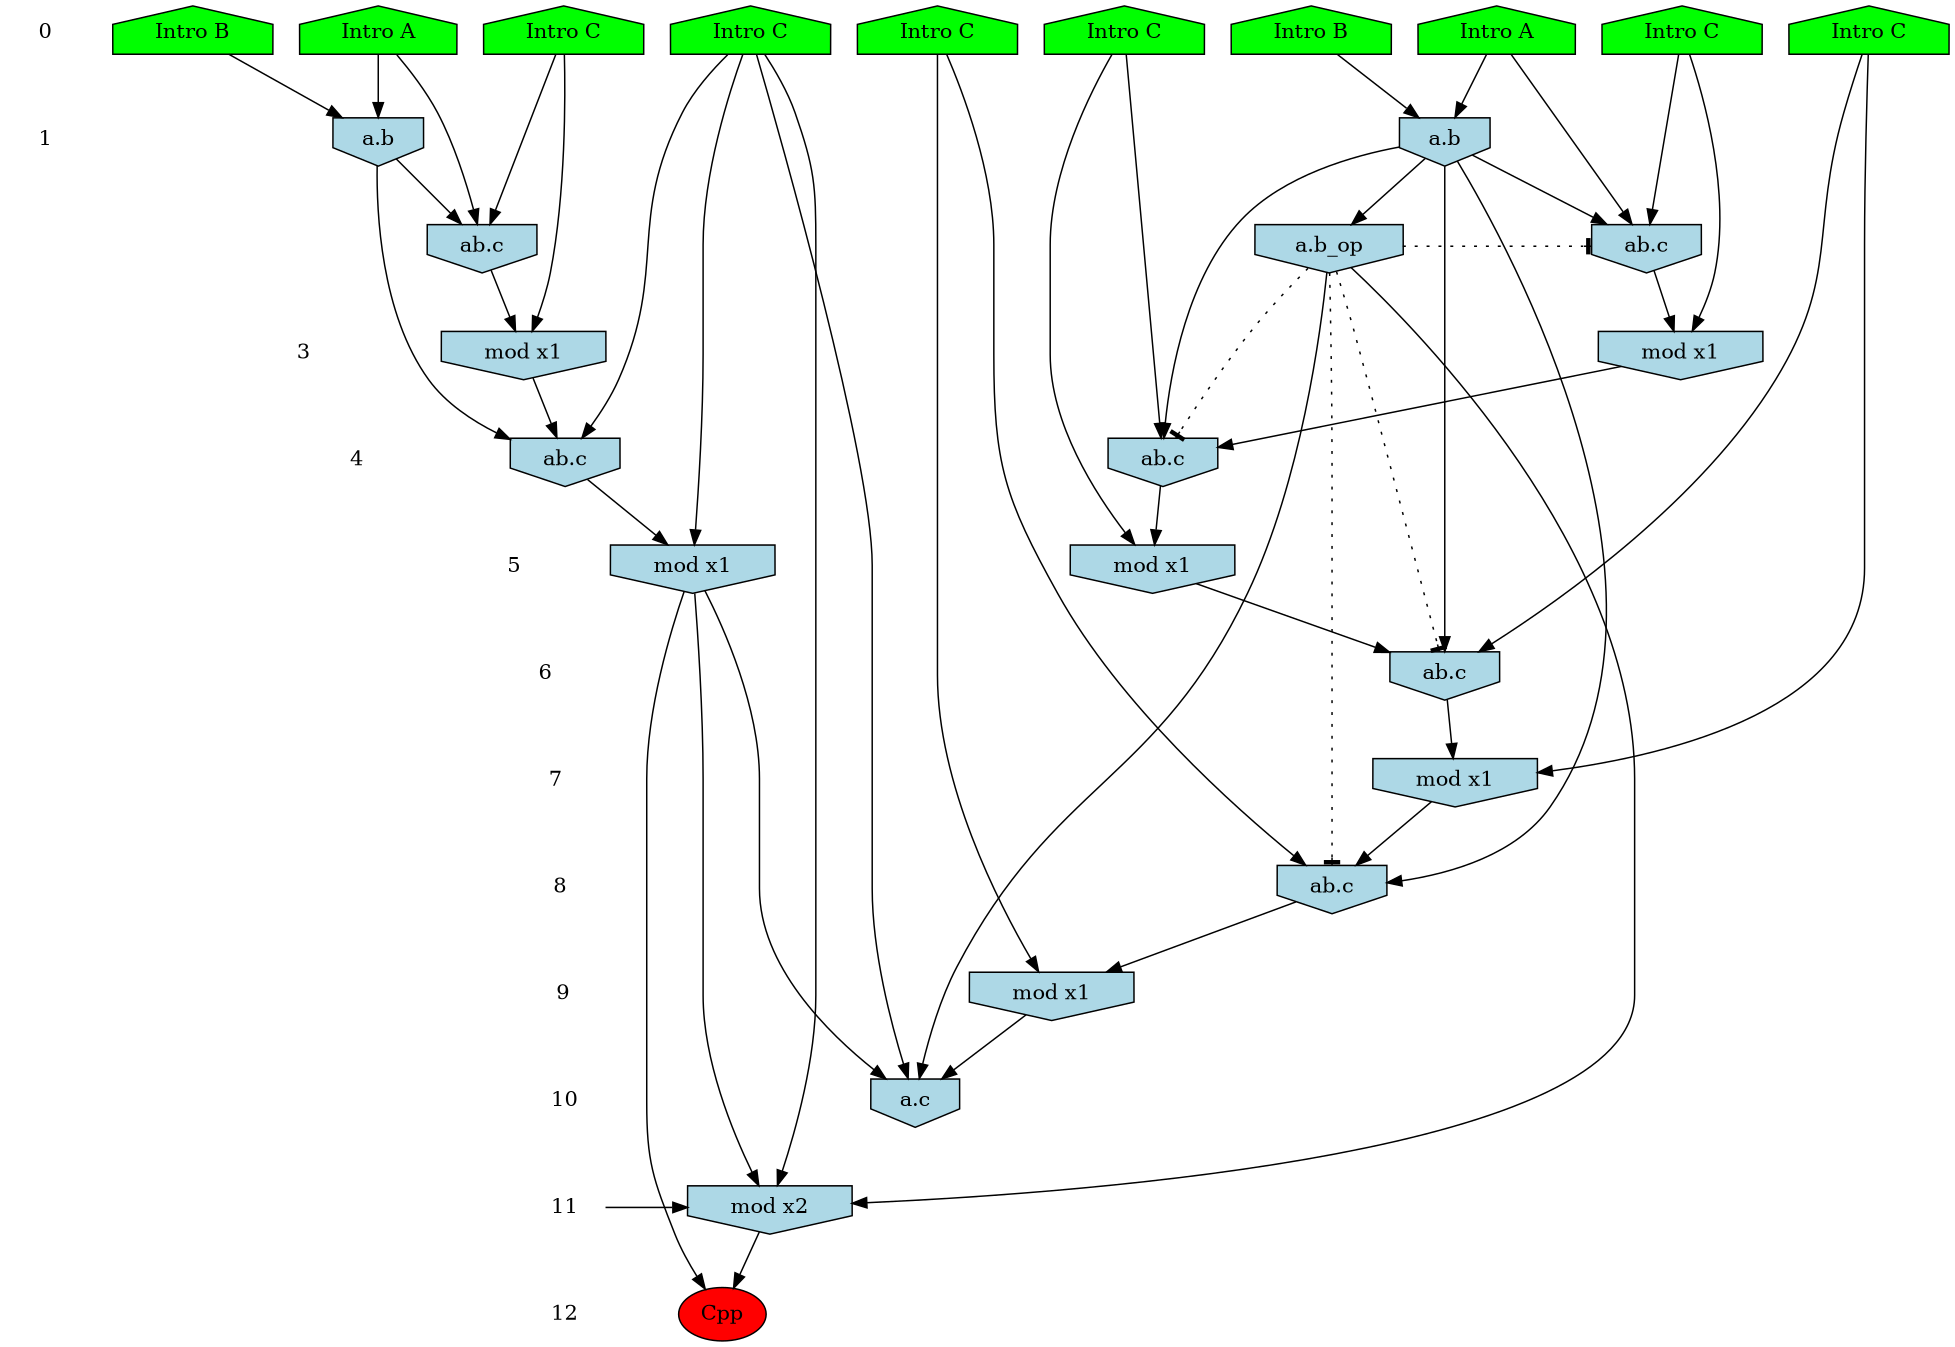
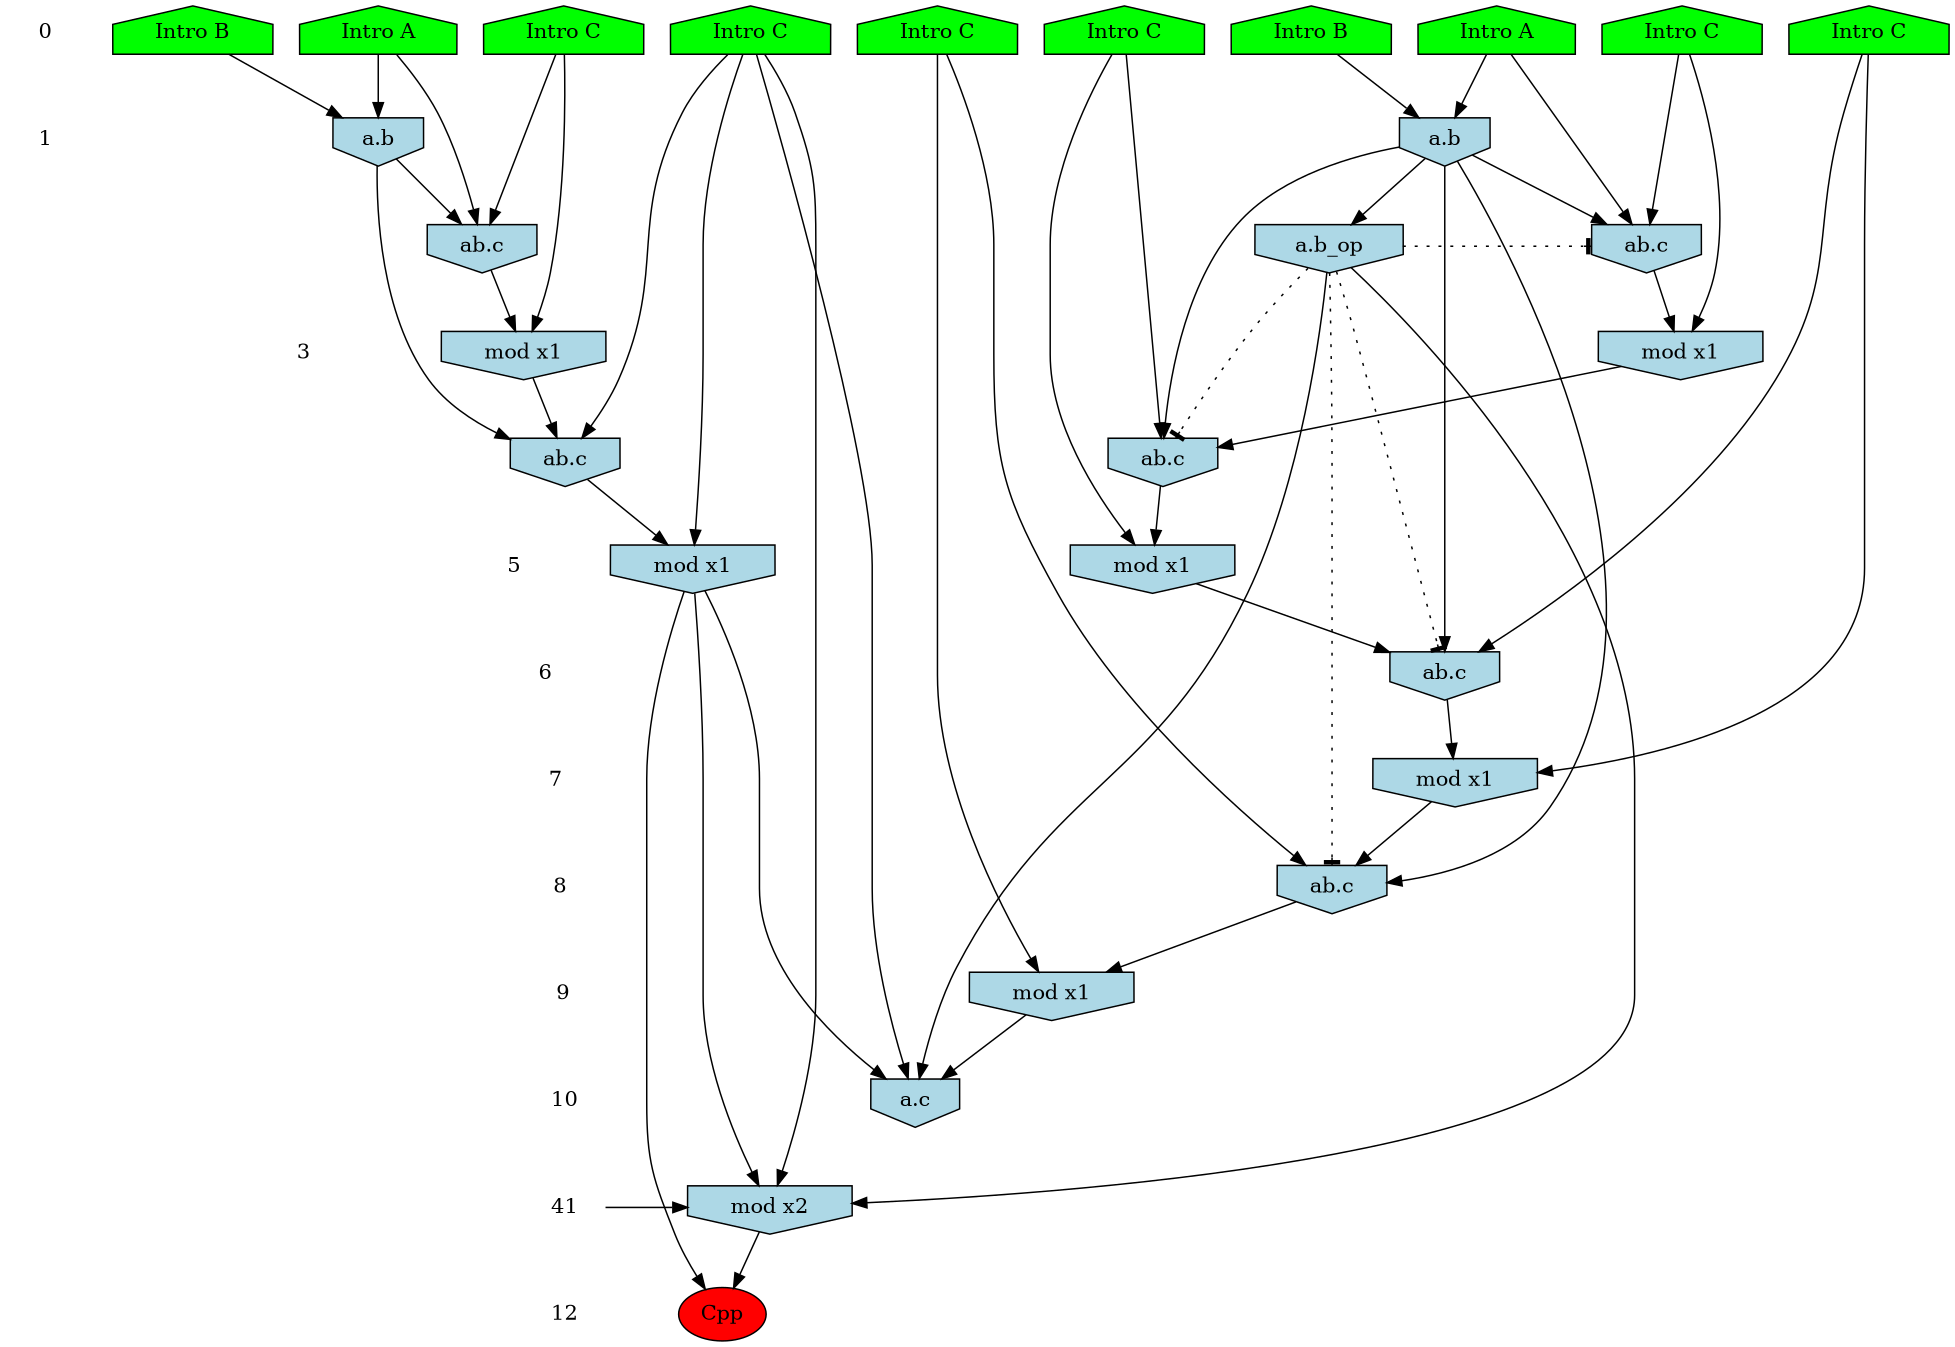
node "4": removed
node "11": label "11" -> "41"
